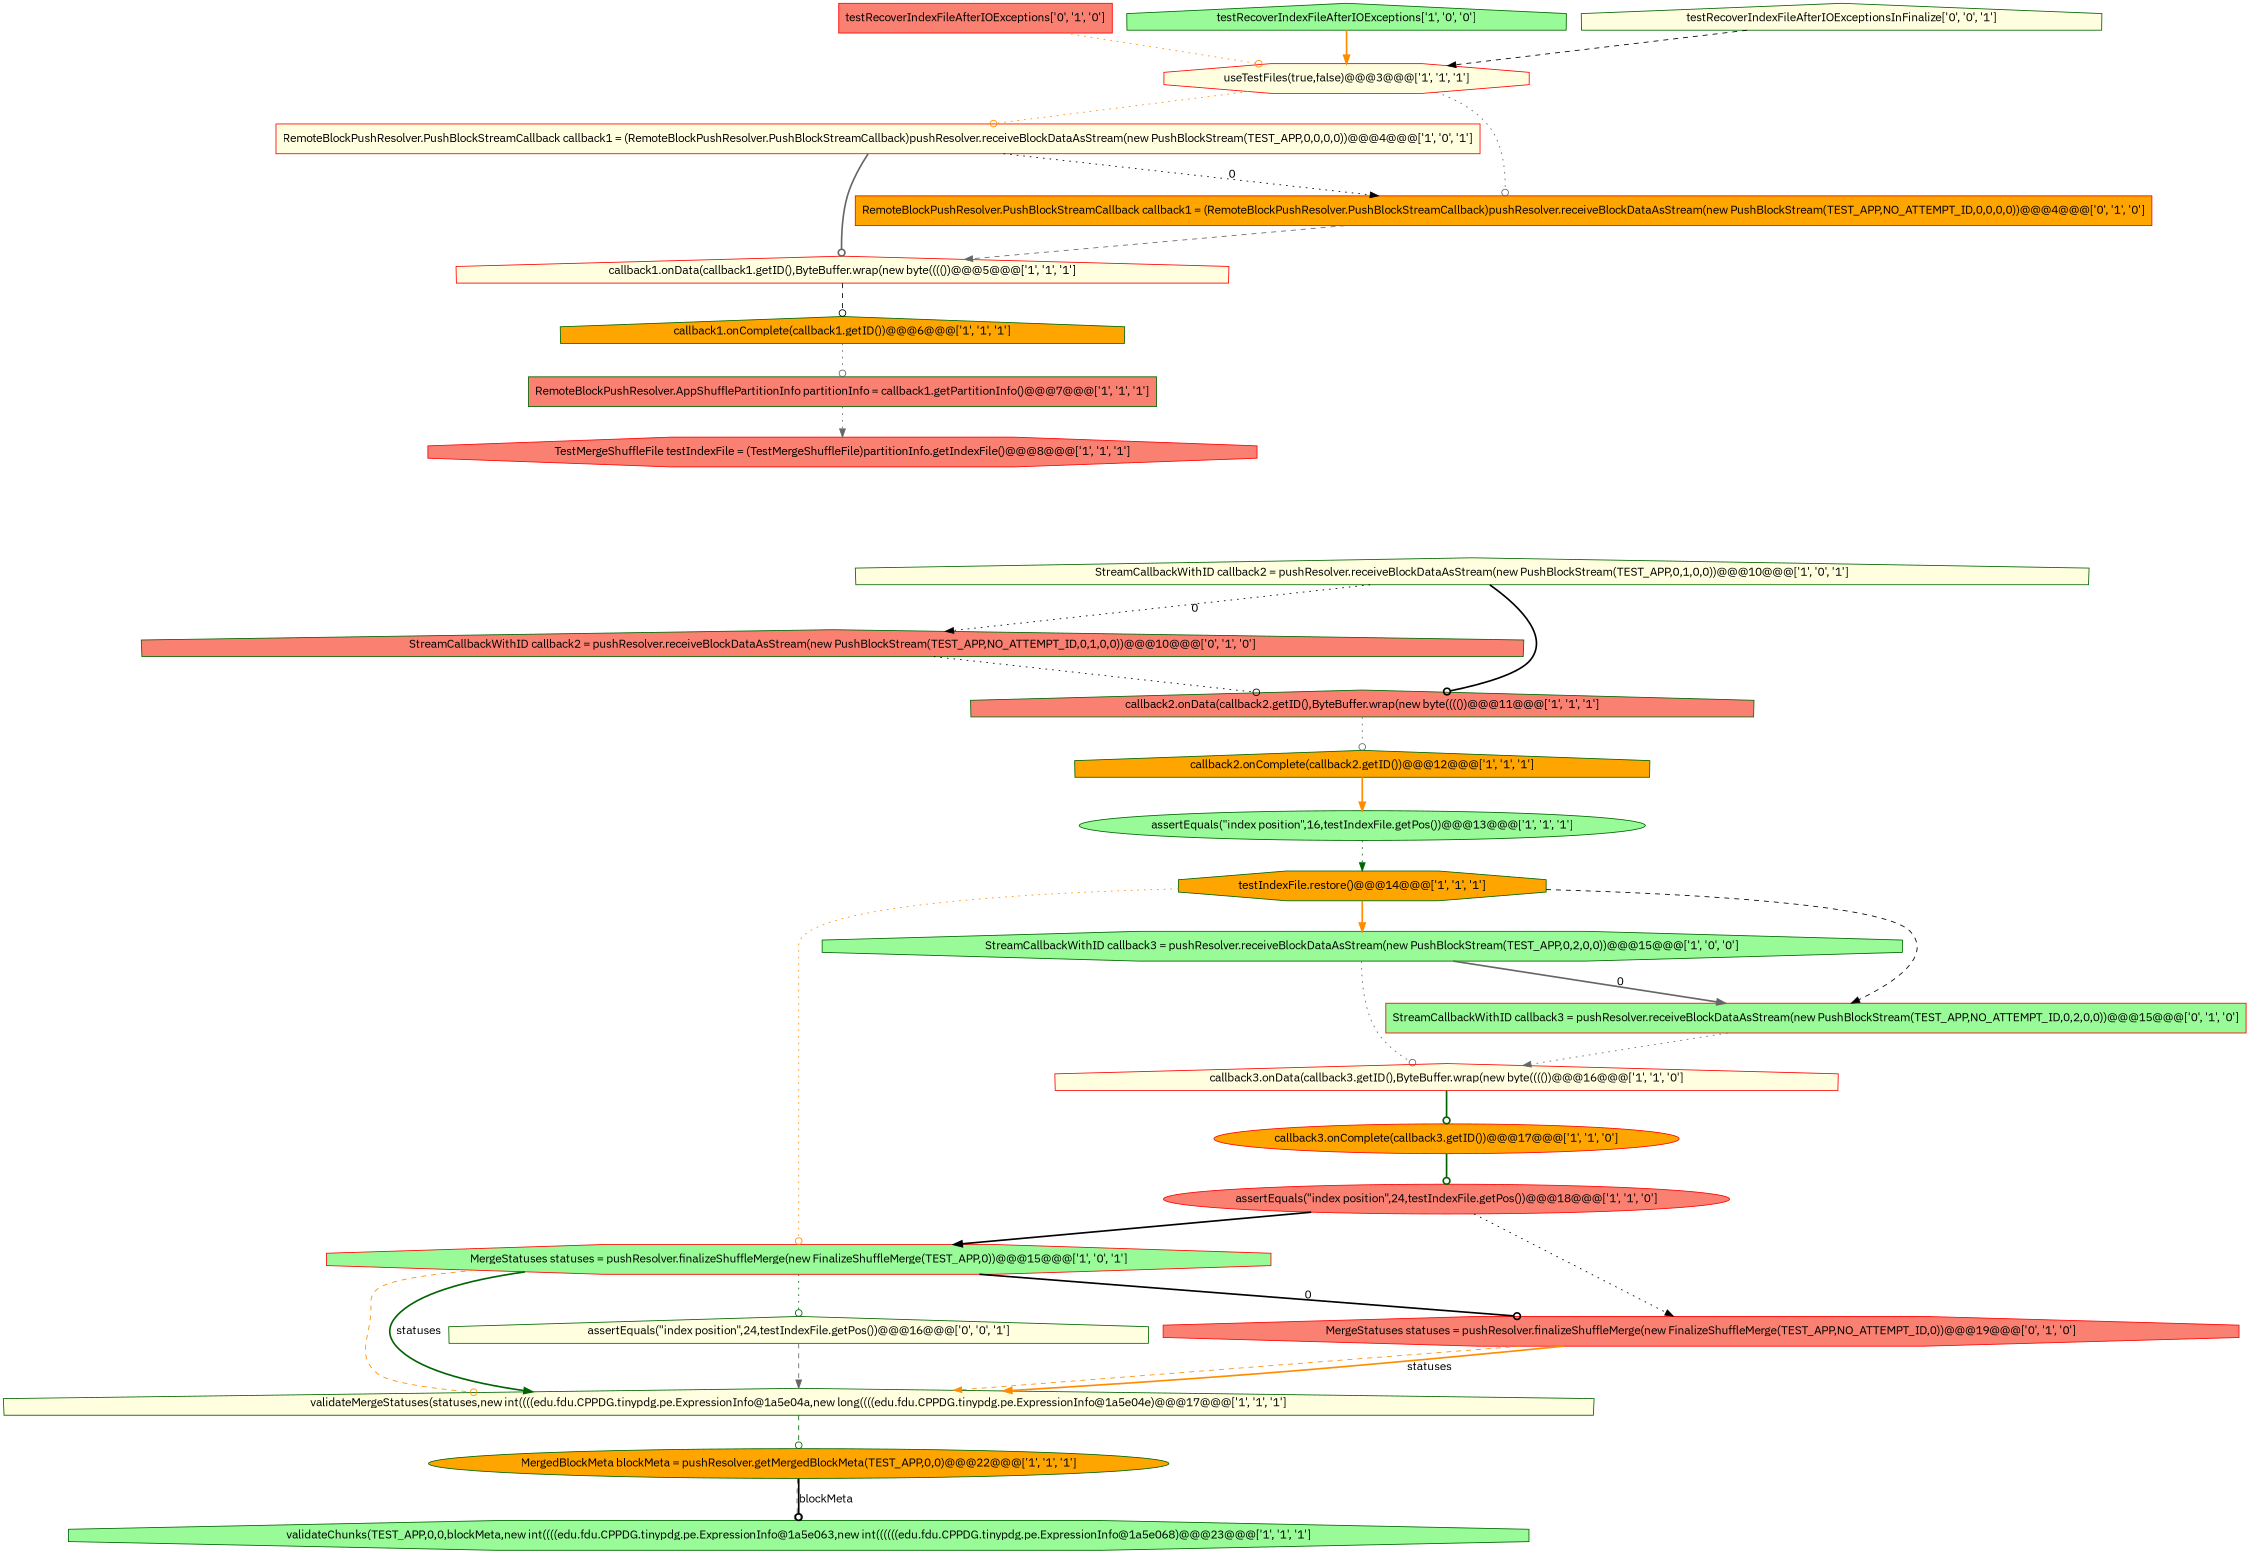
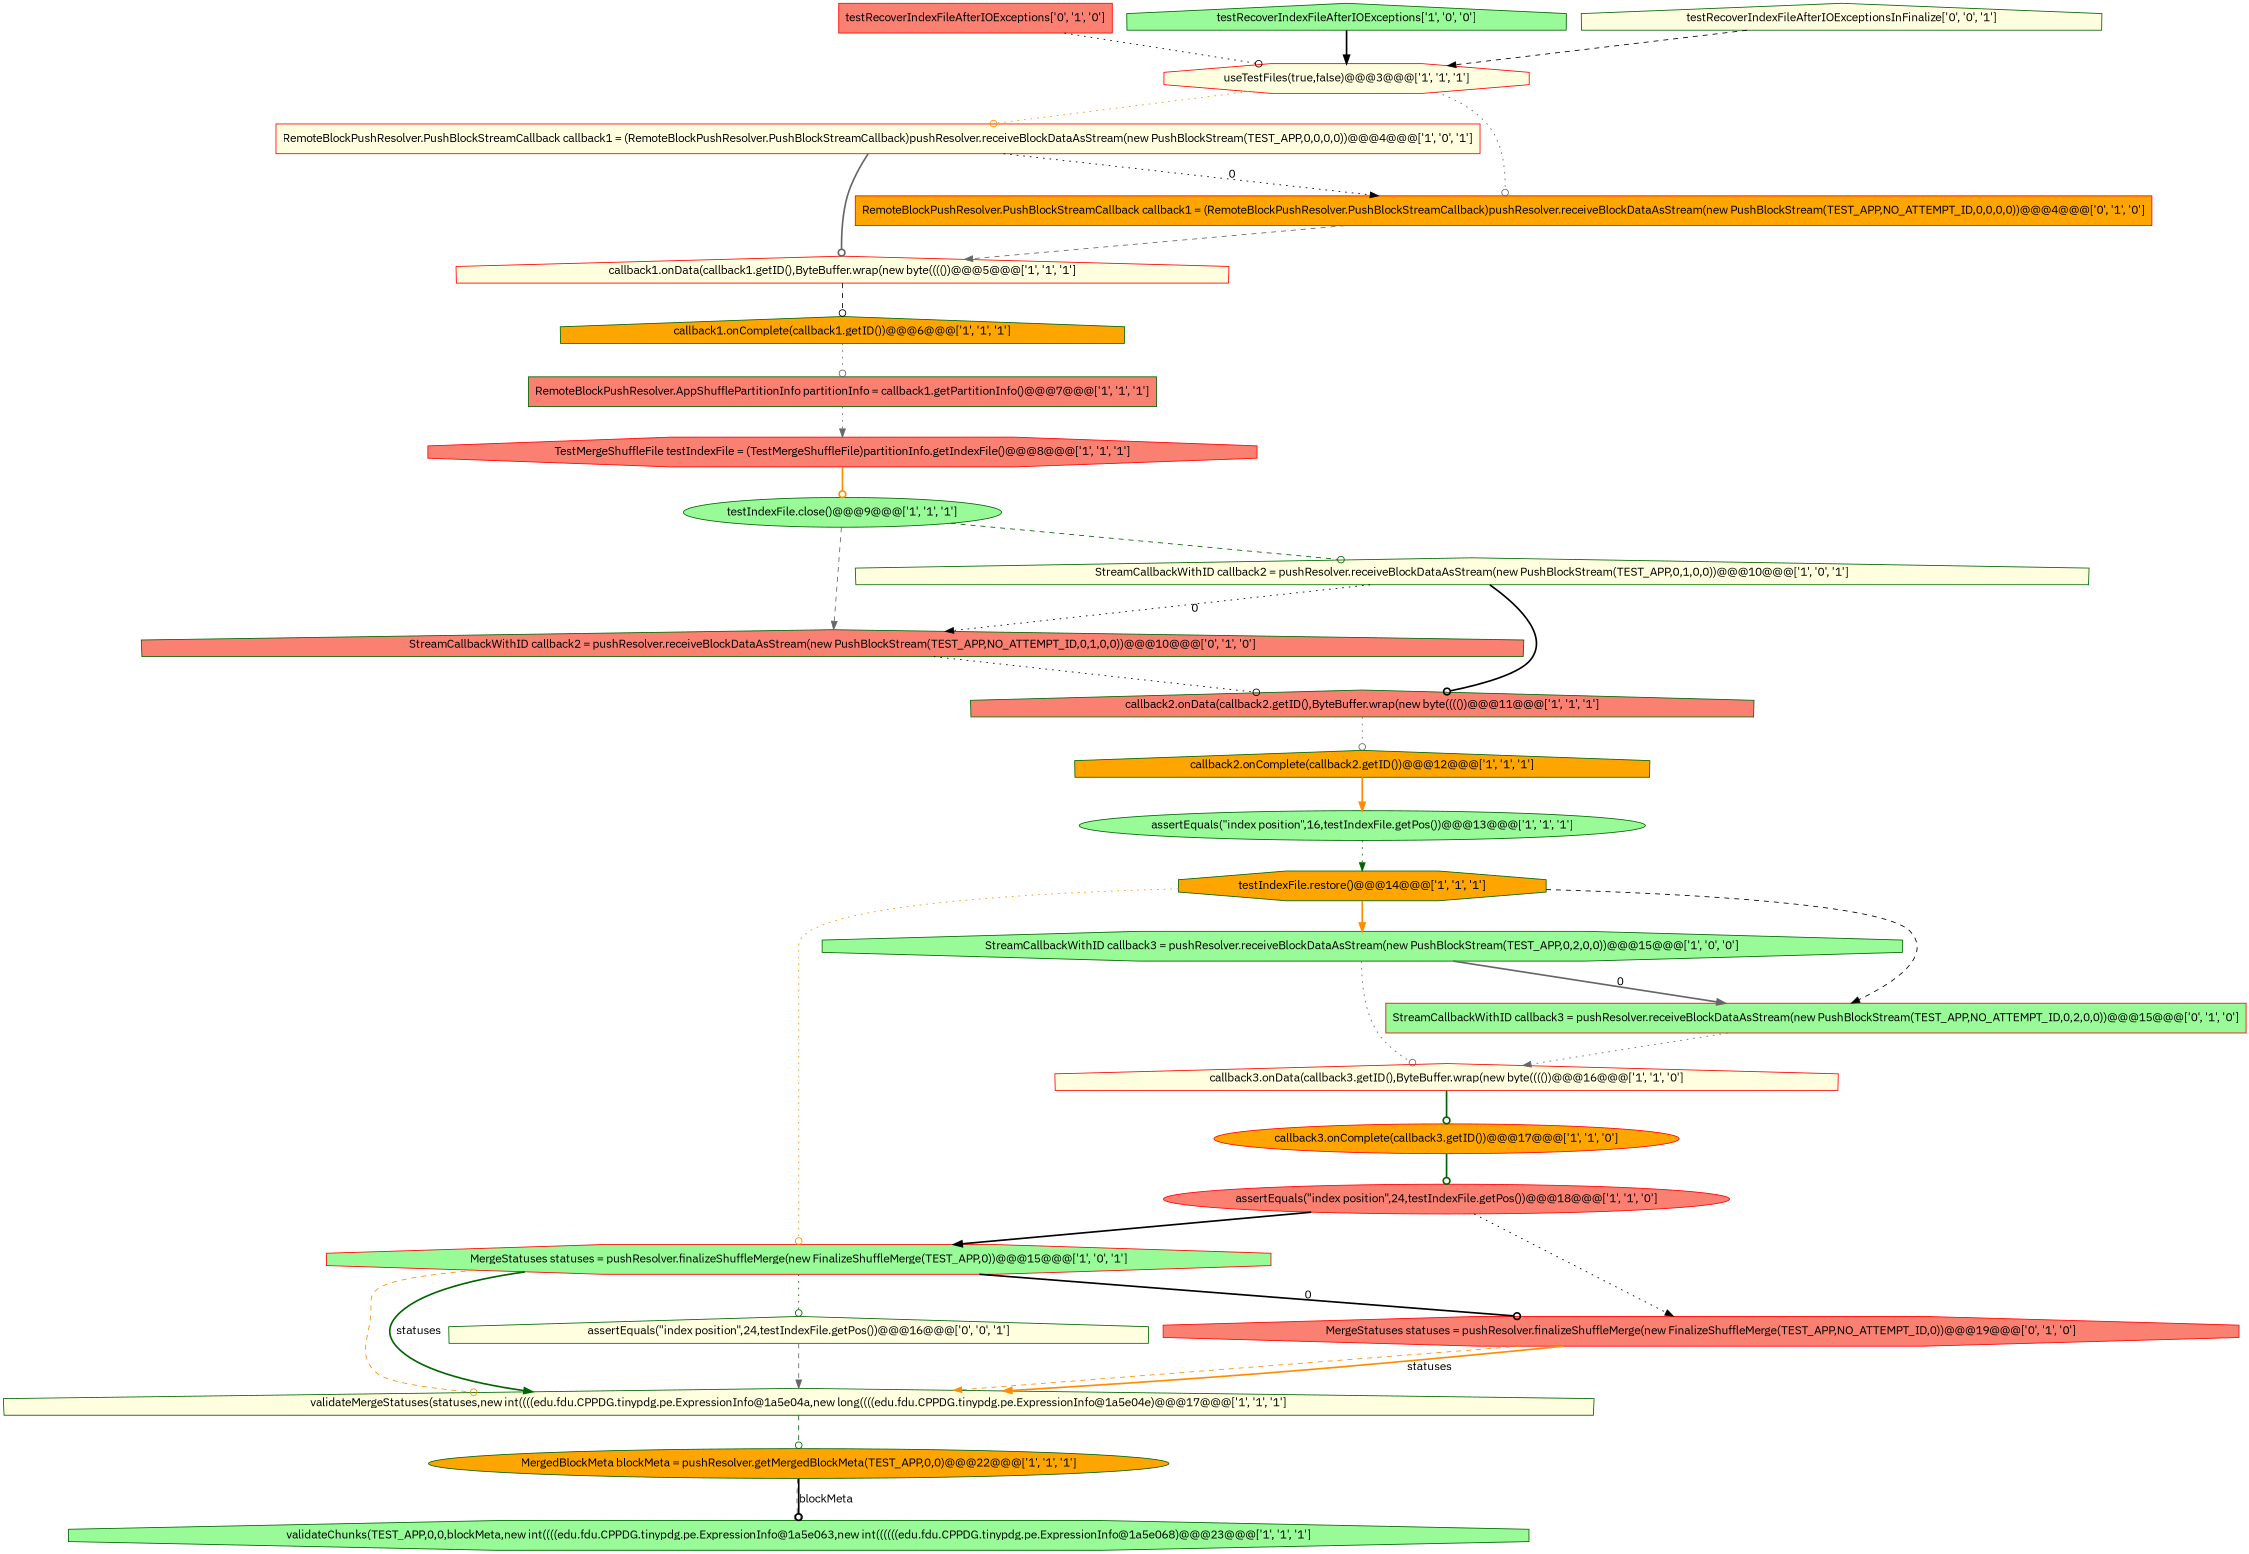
edge "testRecoverIndexFileAfterIOExceptions['1', '0', '0']" -> "useTestFiles(true,false)@@@3@@@['1', '1', '1']": color darkorange -> black
edge "testRecoverIndexFileAfterIOExceptions['0', '1', '0']" -> "useTestFiles(true,false)@@@3@@@['1', '1', '1']": color darkorange -> black
node "testIndexFile.close()@@@9@@@['1', '1', '1']": added
